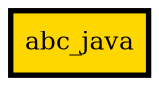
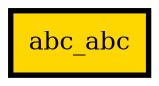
node "abc_java": label "abc_java" -> "abc_abc"
